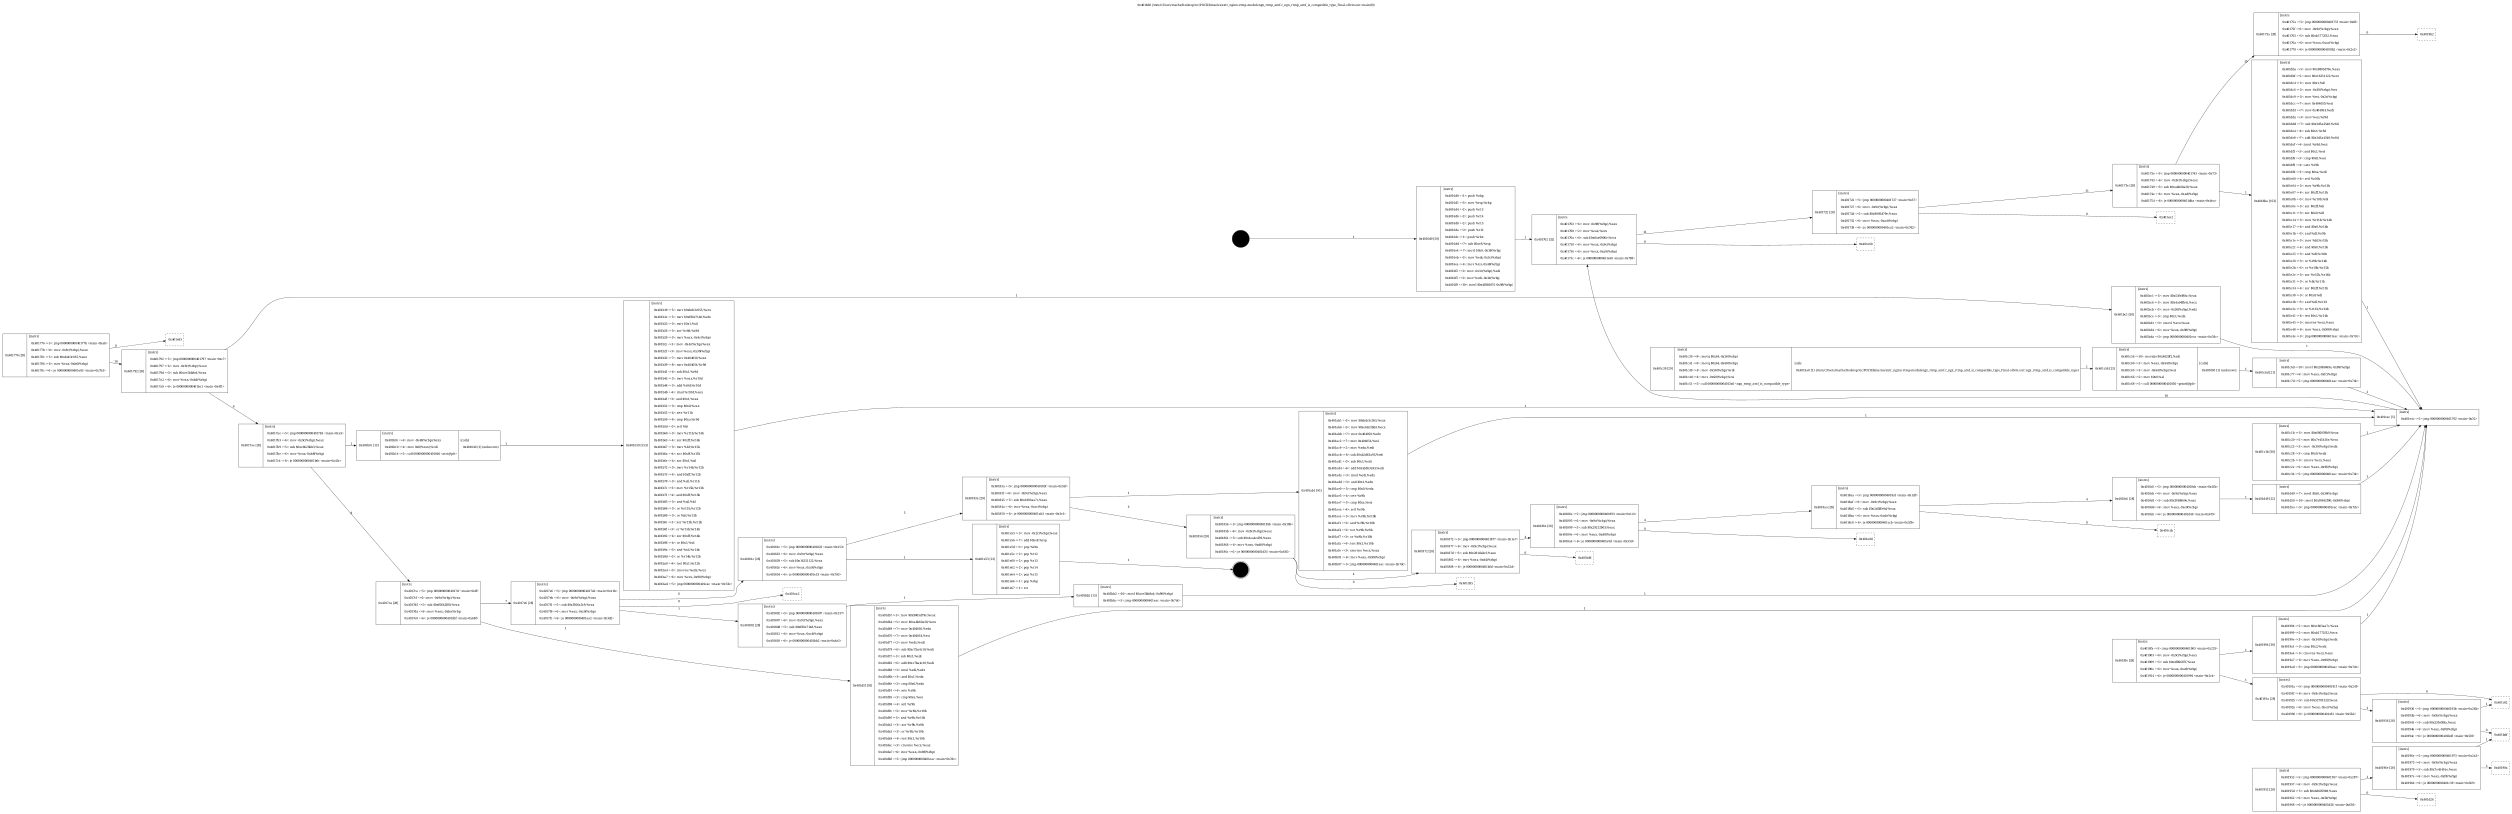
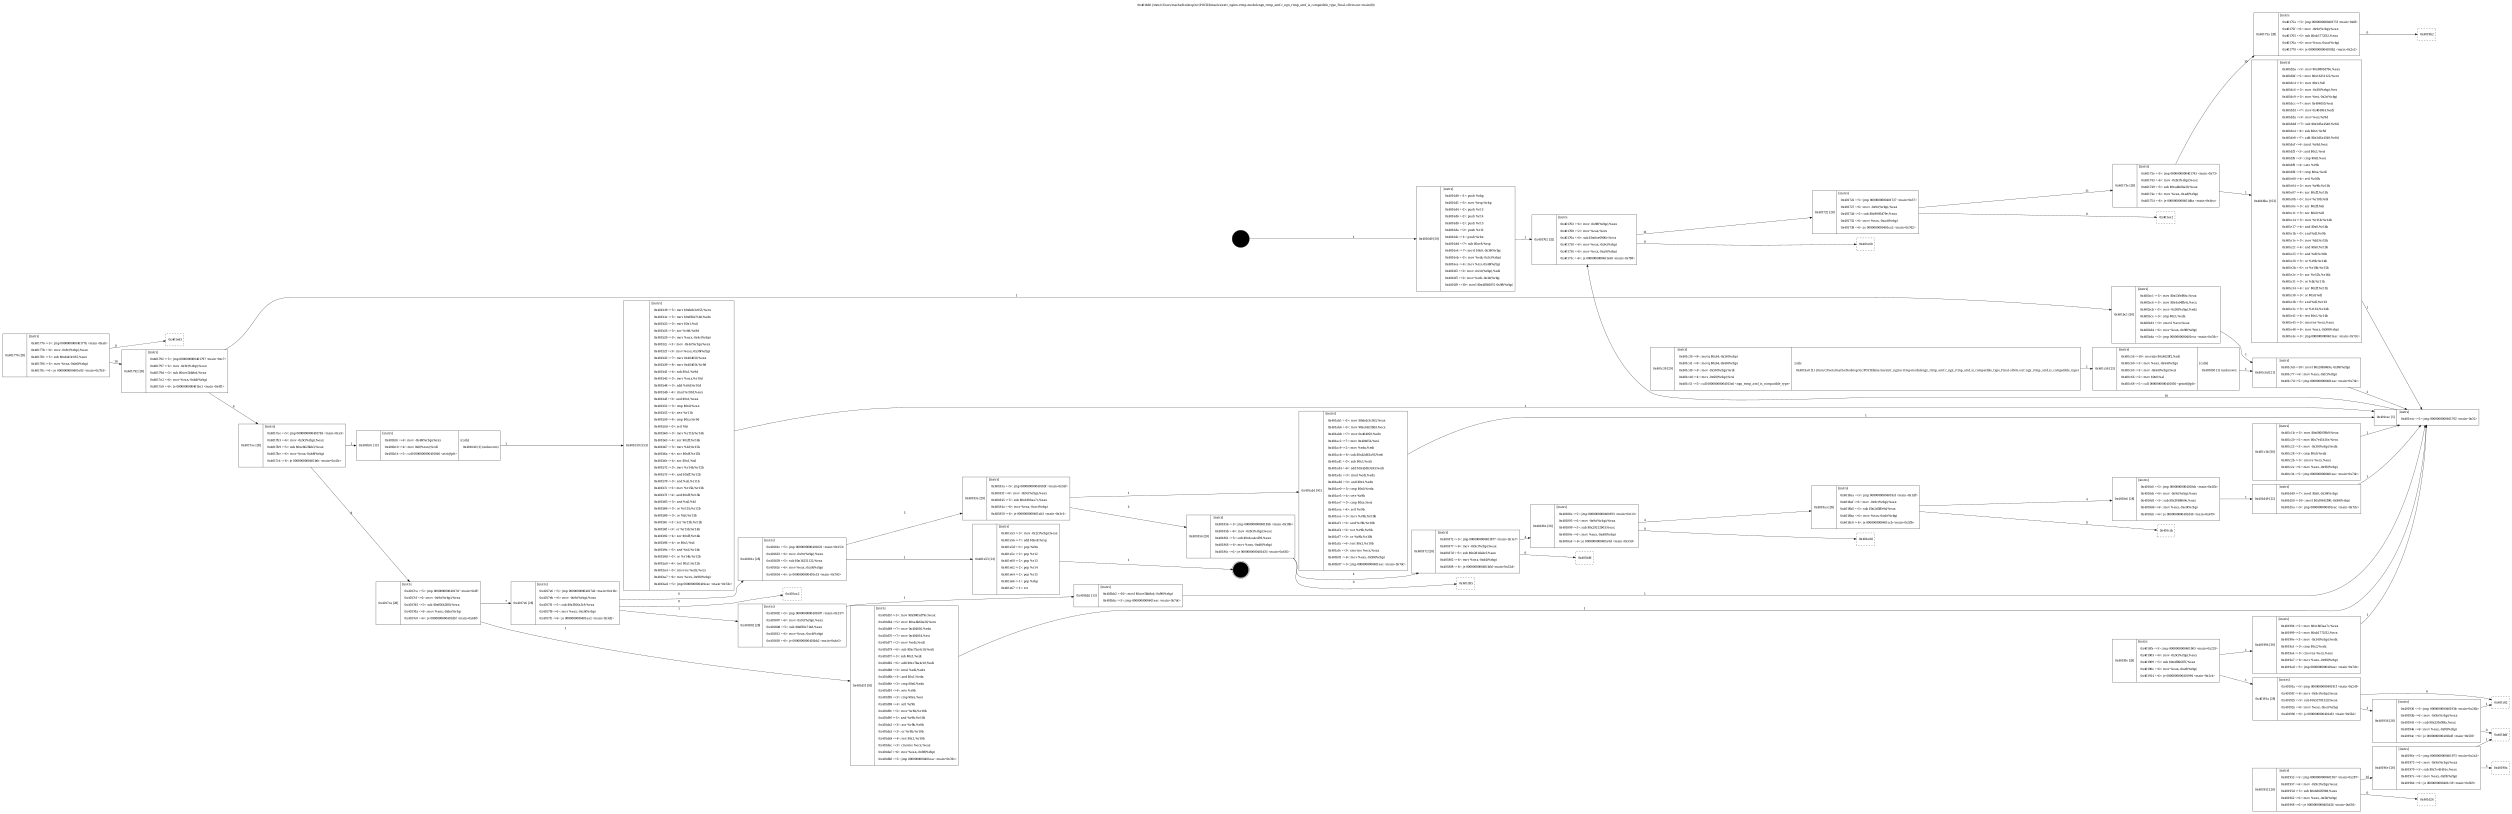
edge "0x401bc1 [30]" -> "0x401eac [5]": now "0x401bc1 [30]" -> "0x401c6d [21]"
edge "0x401952 [28]" -> "0x40196e [28]": label " 1" -> " 10"
